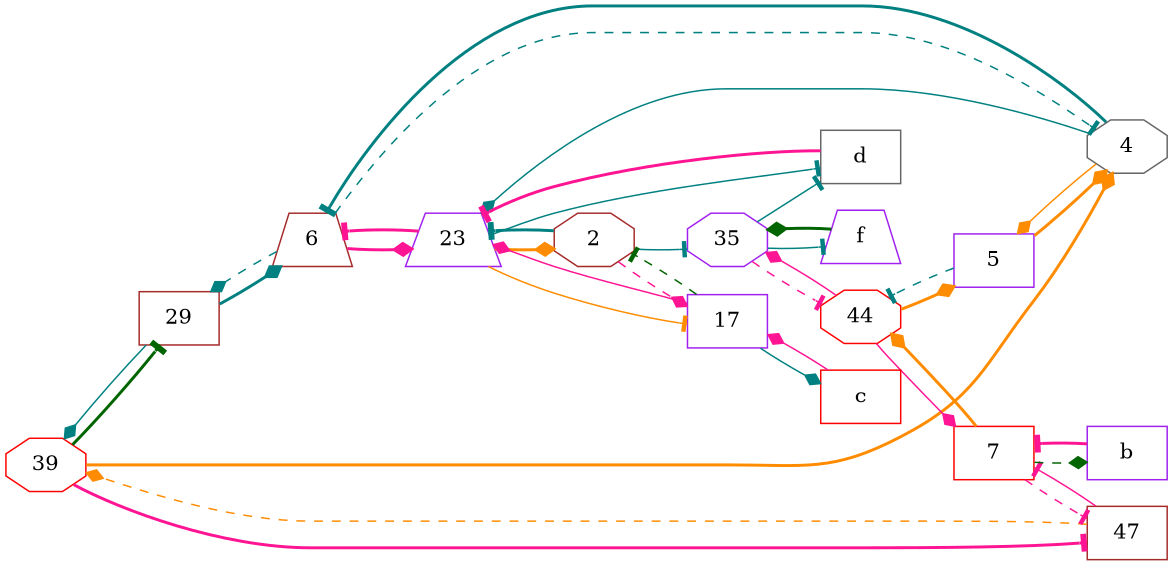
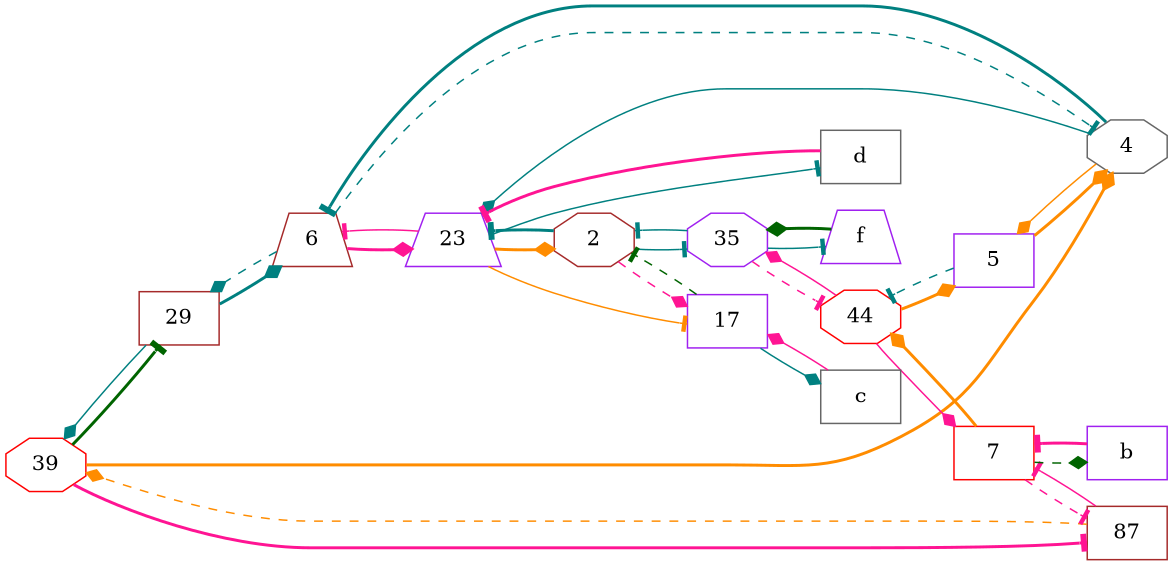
edge "35" -> "d": now "35" -> "2"
edge "23" -> "6": style bold -> solid
edge "17" -> "23": removed
node "c": color red -> gray40
node "47": label "47" -> "87"
